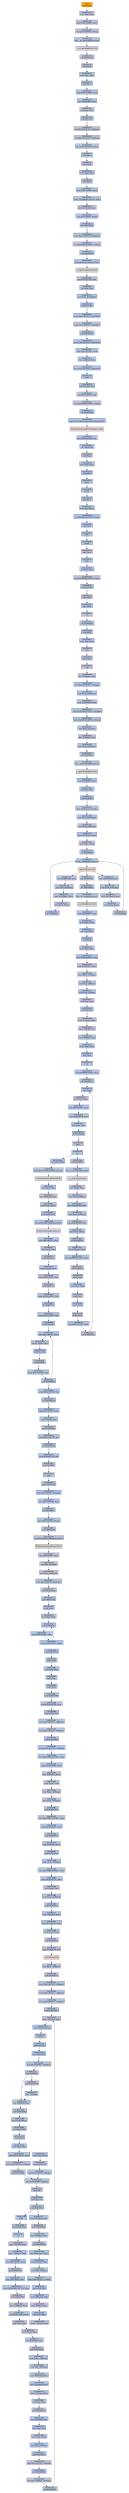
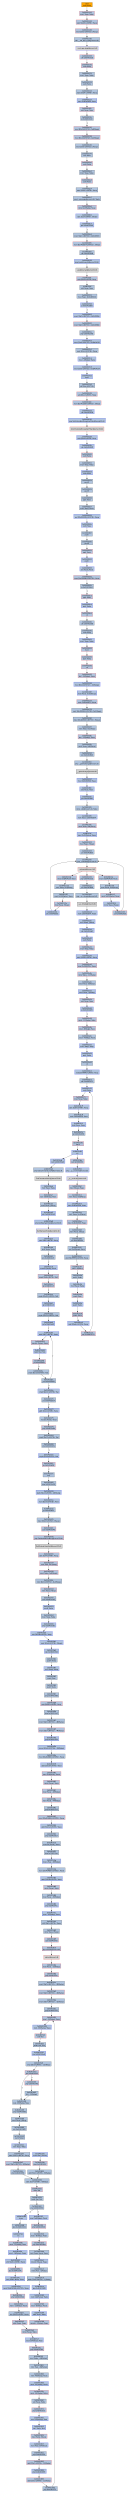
edge "0x004015a1 movl $0x0<UINT32>, (%esp)" -> "0x00401606 jmp 0x0040159e": now "0x004015a1 movl $0x0<UINT32>, (%esp)" -> "0x004015a8 call 0x00401542"
